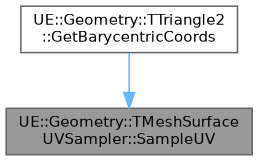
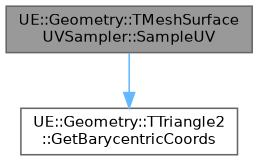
edge "UE::Geometry::TTriangle2 ::GetBarycentricCoords" -> "UE::Geometry::TMeshSurface UVSampler::SampleUV": reversed
